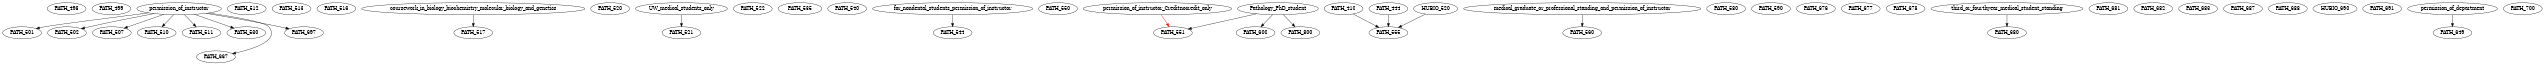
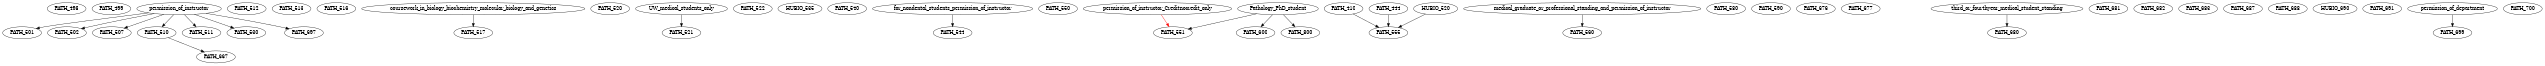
node "PATH_535": label "PATH_535" -> "HUBIO_535"
node "PATH_678": removed
edge "permission_of_instructor" -> "PATH_667": now "PATH_510" -> "PATH_667"
node "PATH_649": label "PATH_649" -> "PATH_699"
